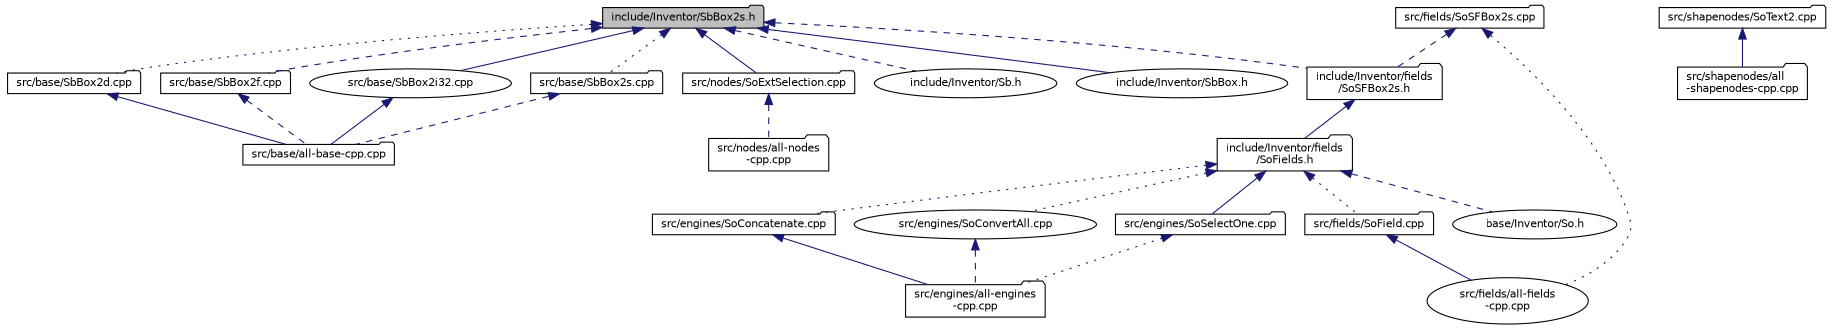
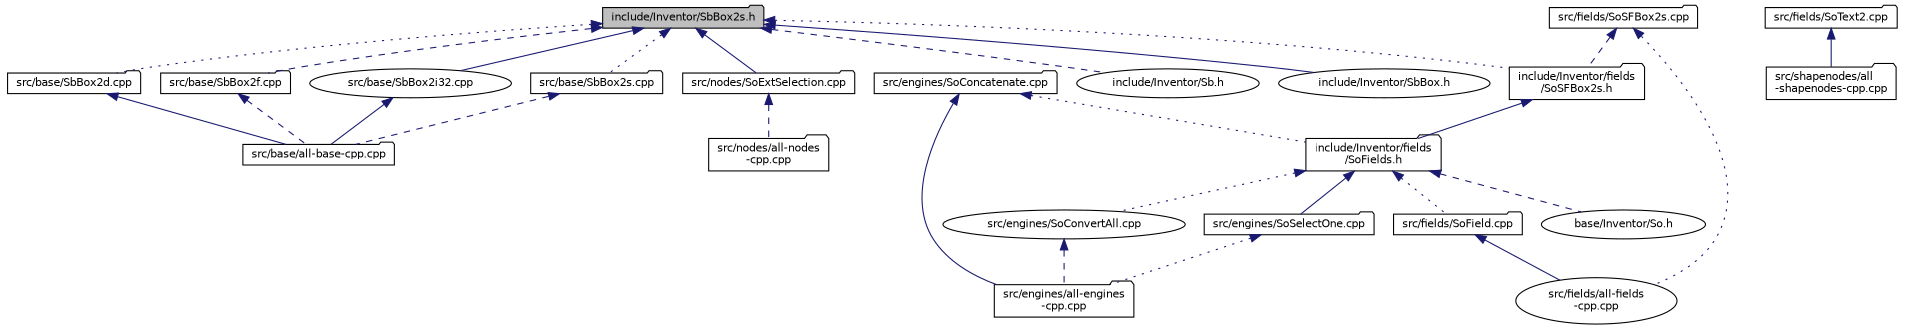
node "src/shapenodes/SoText2.cpp": label "src/shapenodes/SoText2.cpp" -> "src/fields/SoText2.cpp"
edge "include/Inventor/fields /SoSFBox2s.h" -> "include/Inventor/SbBox2s.h": style dashed -> dotted
edge "src/engines/SoConcatenate.cpp" -> "include/Inventor/fields /SoFields.h": reversed
